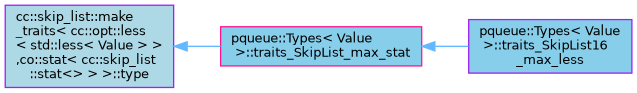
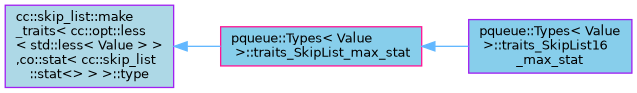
node "pqueue::Types< Value >::traits_SkipList16 _max_less": label "pqueue::Types< Value >::traits_SkipList16 _max_less" -> "pqueue::Types< Value >::traits_SkipList16 _max_stat"
